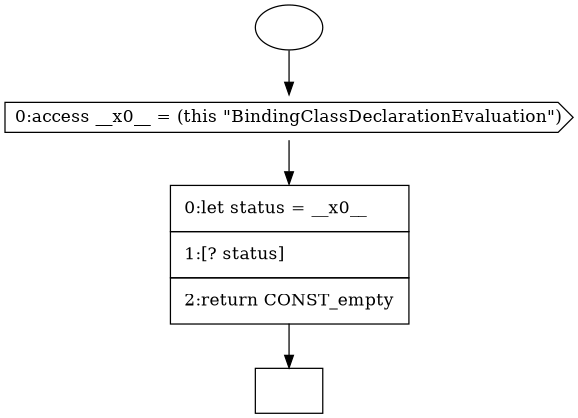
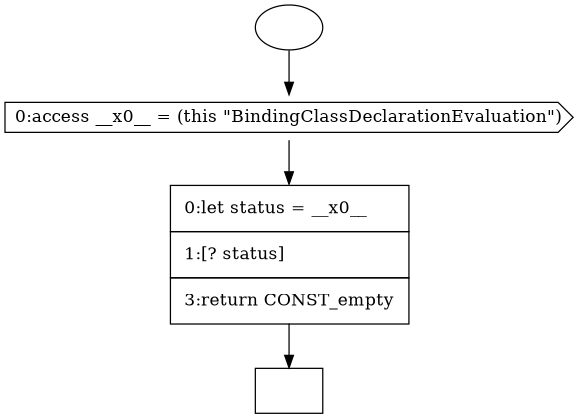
node "0:let status = __x0__": text "2:return CONST_empty" -> "3:return CONST_empty"
